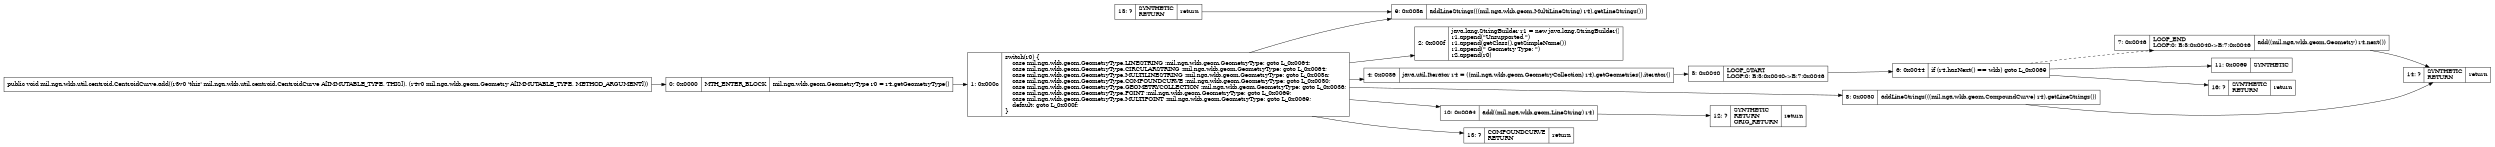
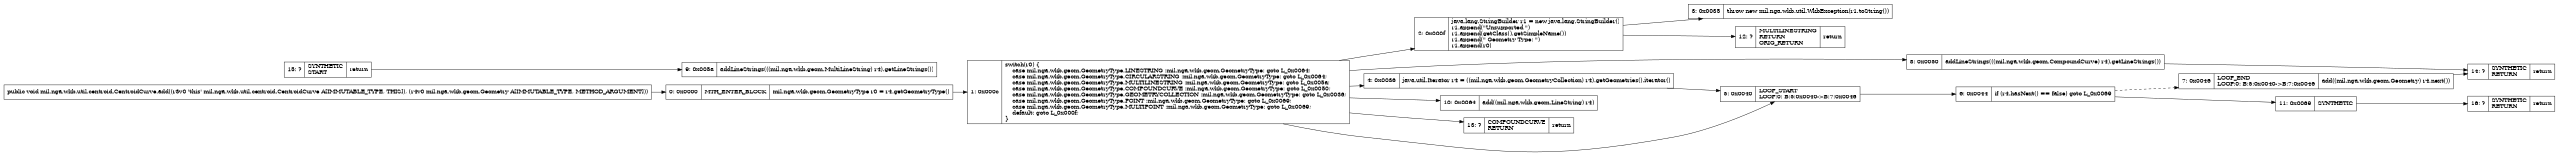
node "3: 0x0035": added
node "15: ?": text "RETURN" -> "START"
edge "1: 0x000c" -> "9: 0x005a": now "1: 0x000c" -> "5: 0x0040"
node "2: 0x000f": text "r2.append(r0)" -> "r1.append(r0)"
node "6: 0x0044": text "if (r4.hasNext() == wkb) goto L_0x0069" -> "if (r4.hasNext() == false) goto L_0x0069"
edge "6: 0x0044" -> "16: ?": now "11: 0x0069" -> "16: ?"
node "12: ?": text "SYNTHETIC" -> "MULTILINESTRING"
edge "10: 0x0064" -> "12: ?": now "2: 0x000f" -> "12: ?"
